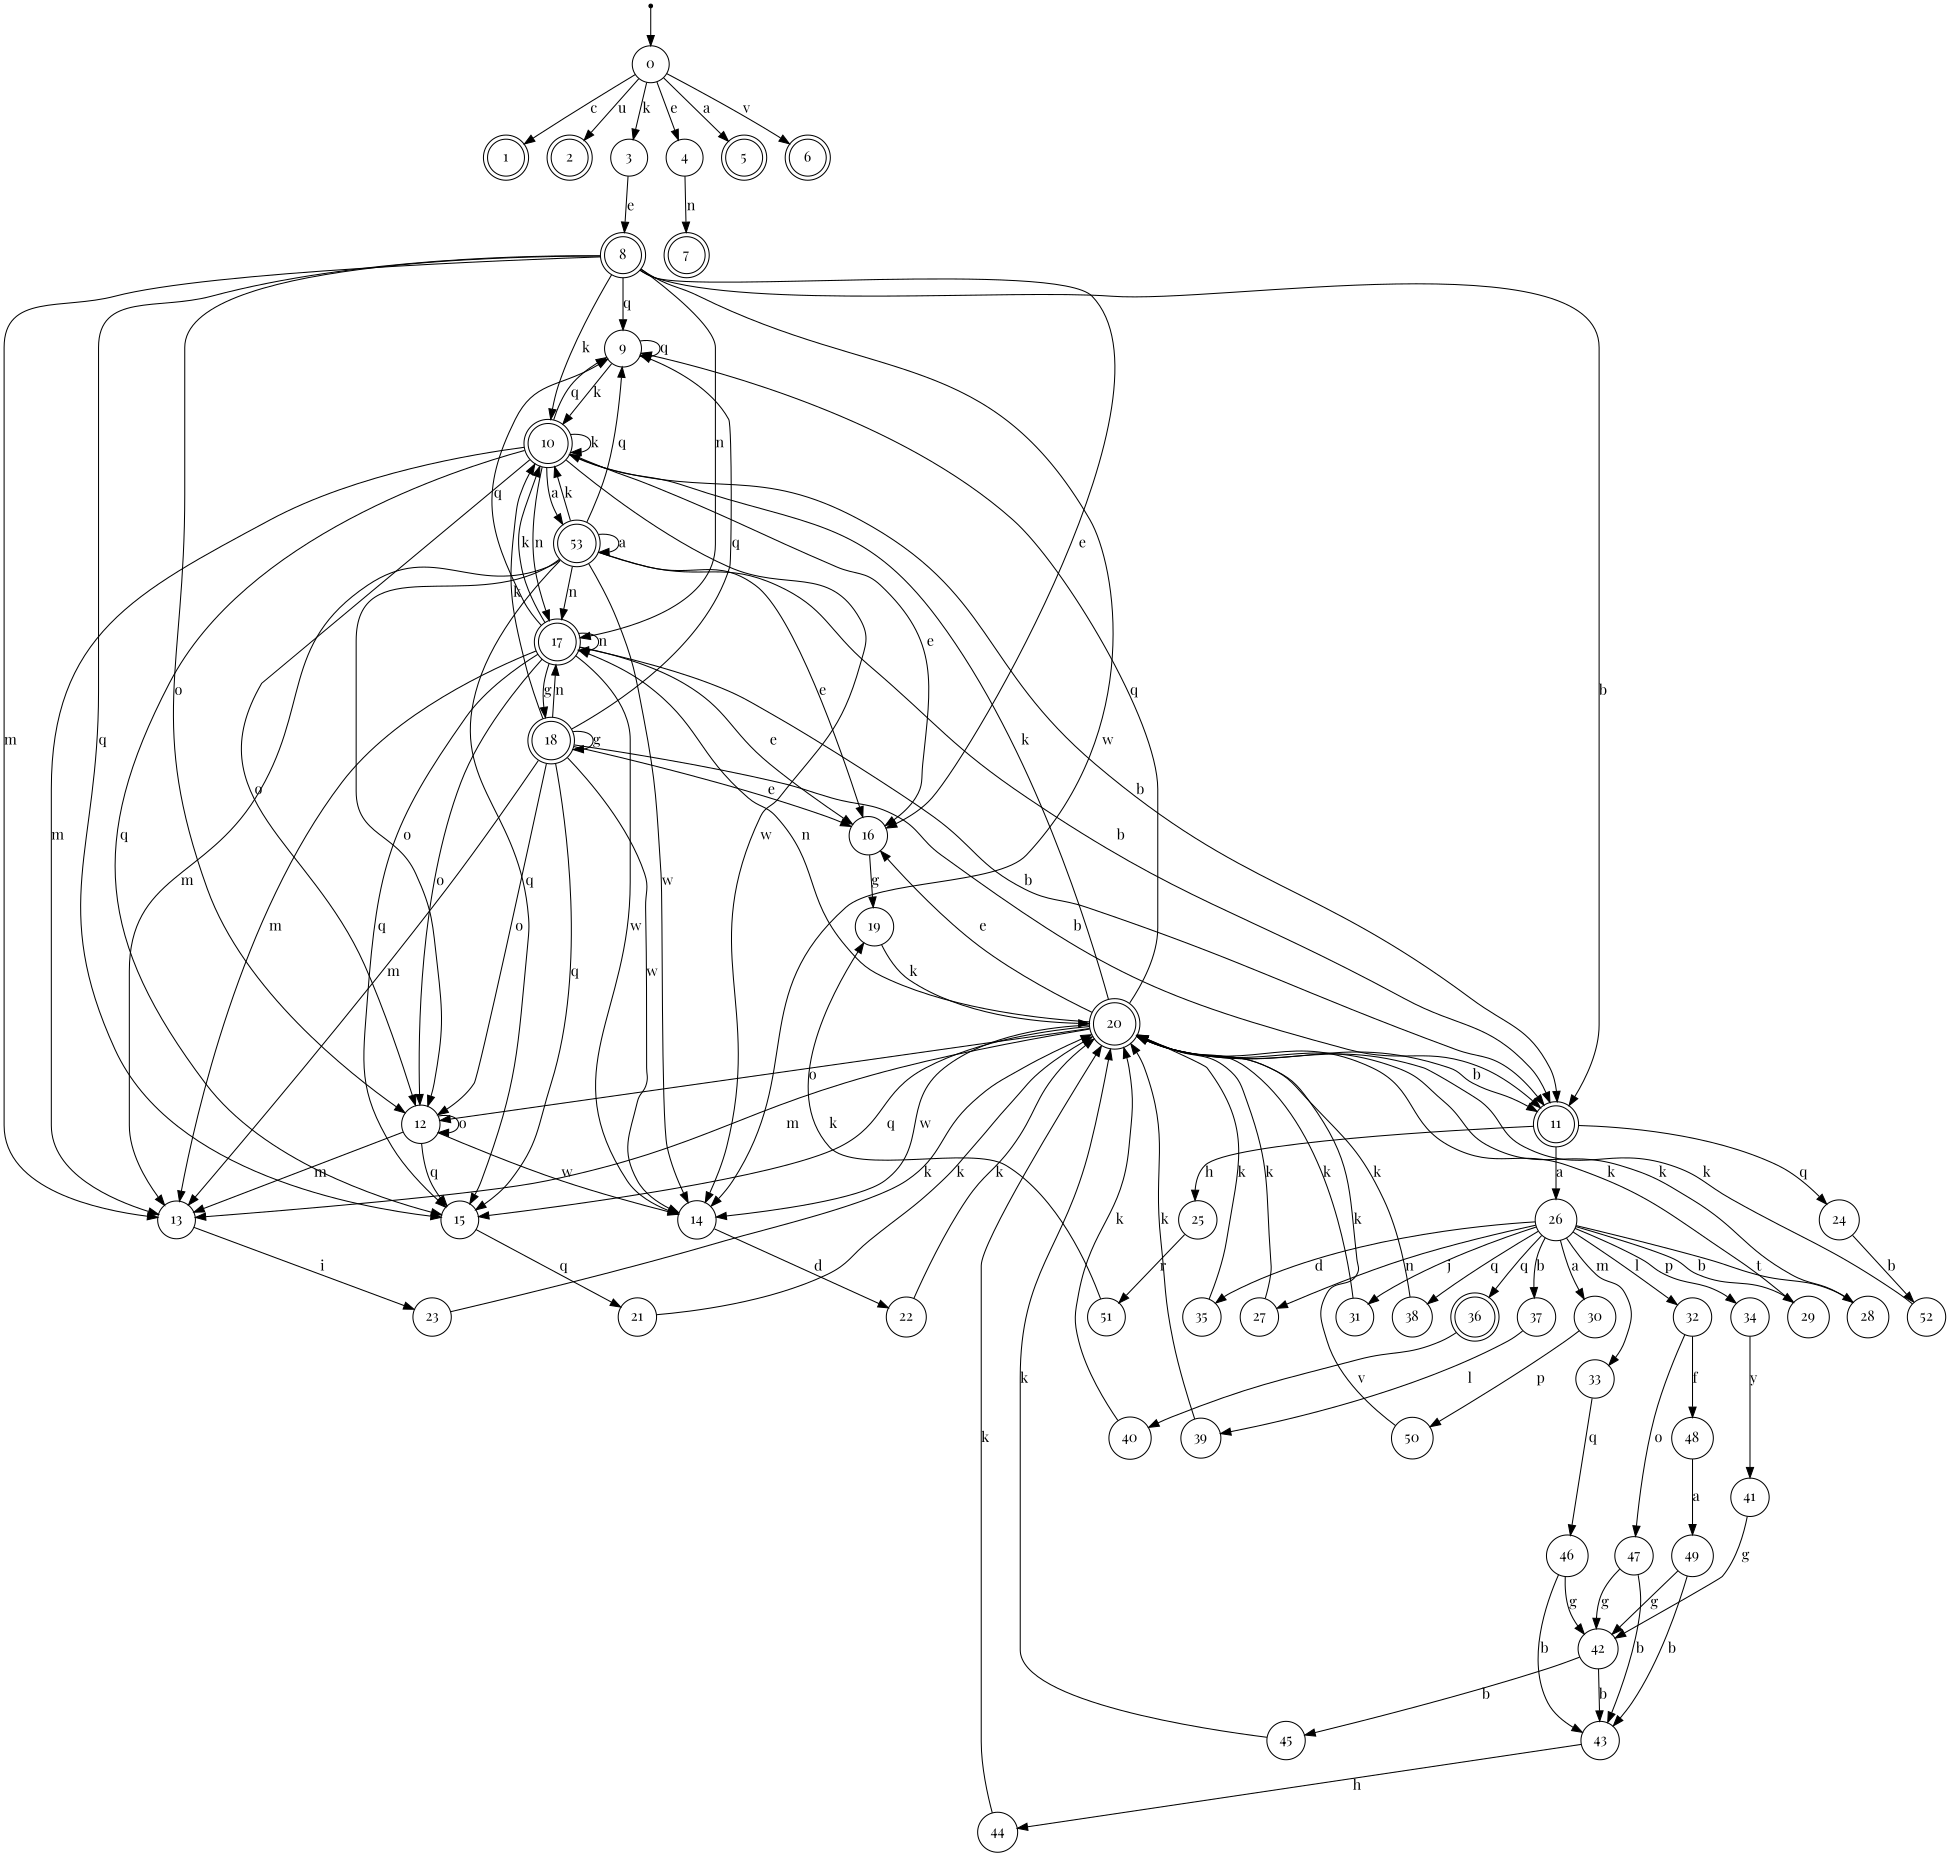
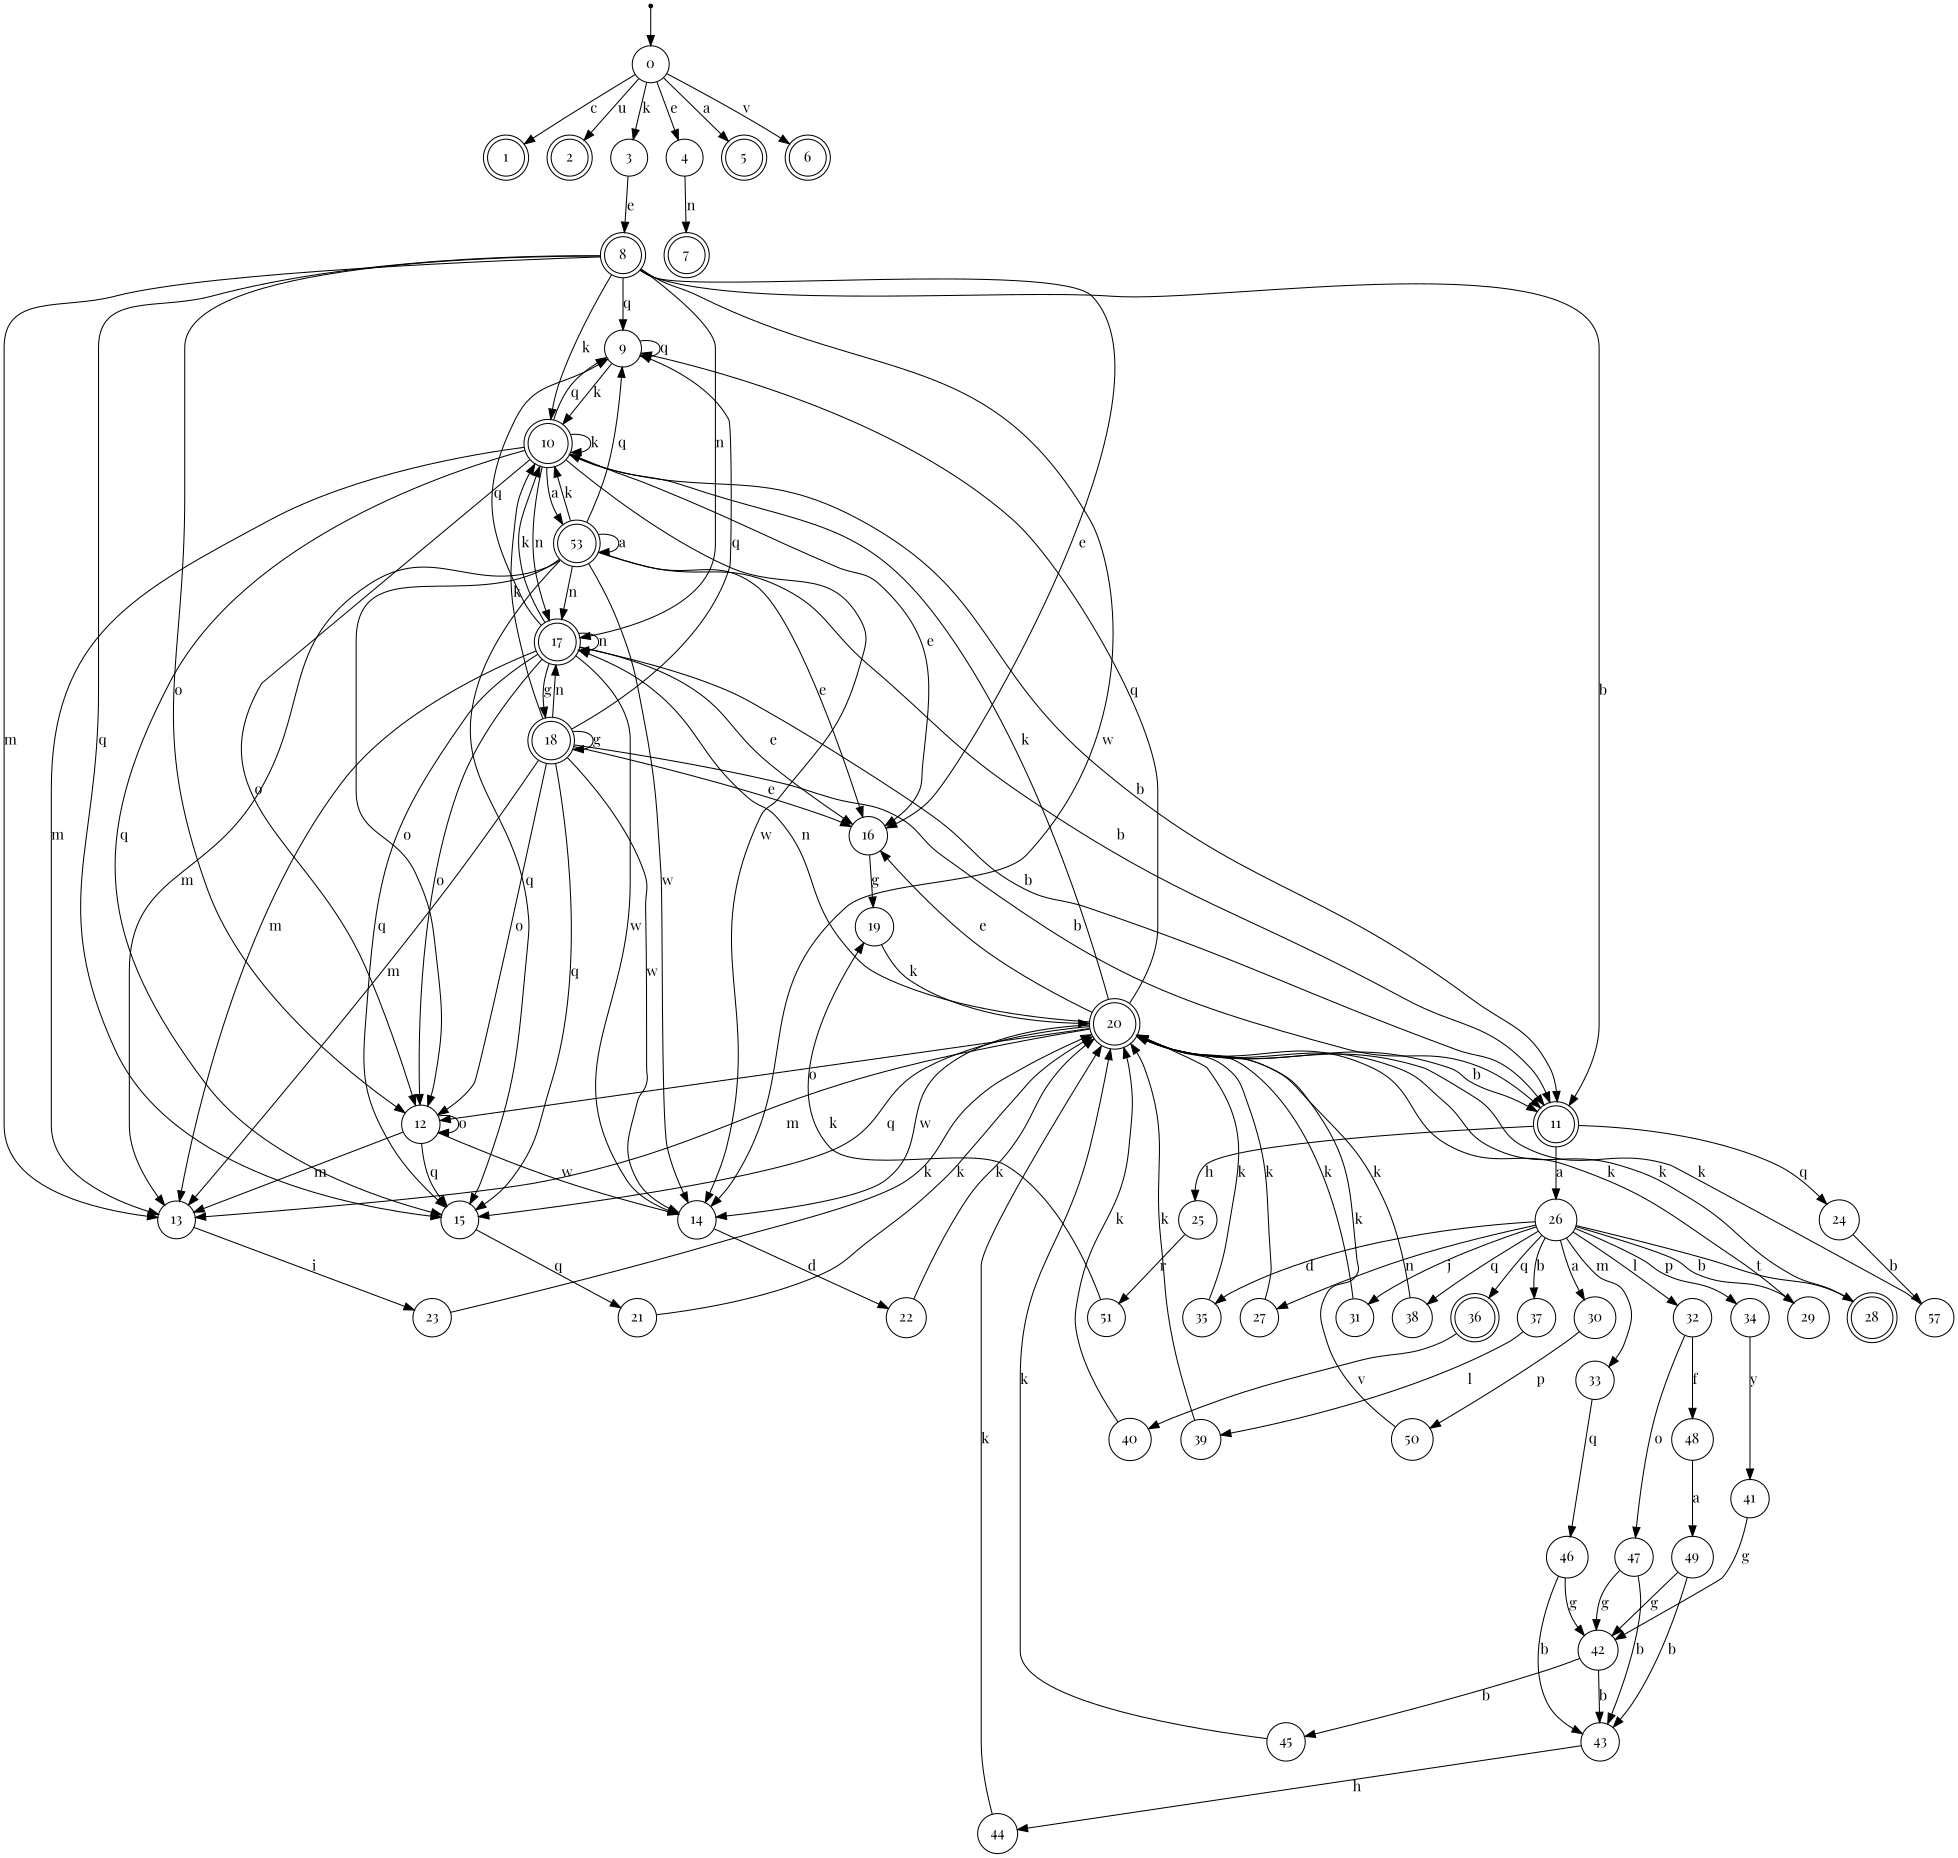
node "28": shape circle -> doublecircle
node "52": label "52" -> "57"
